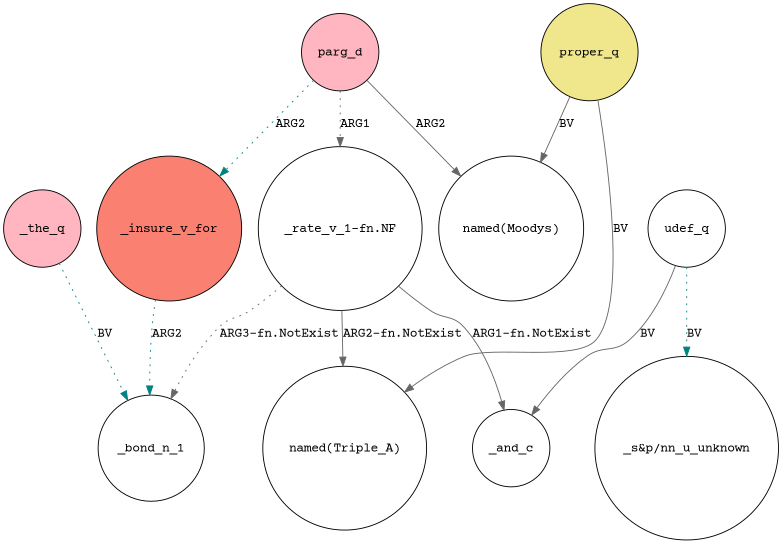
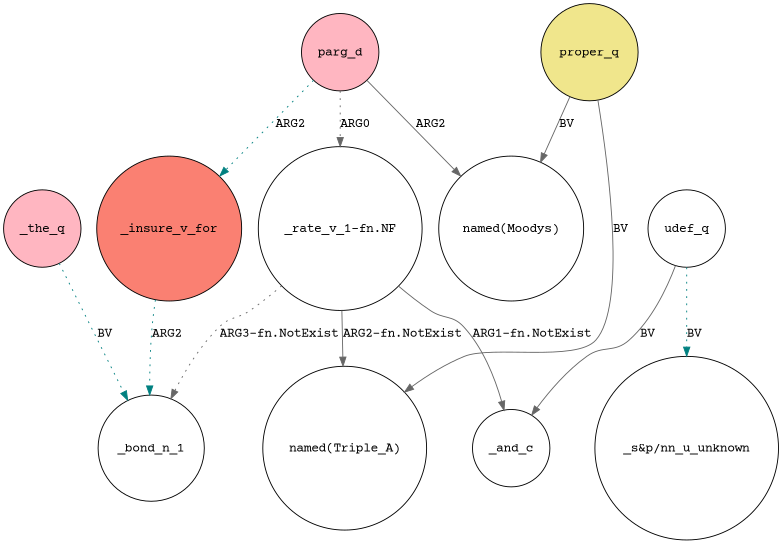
edge "parg_d" -> "_rate_v_1-fn.NF": label "ARG1" -> "ARG0"
